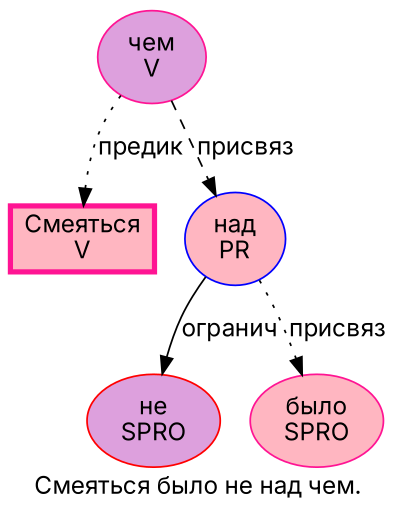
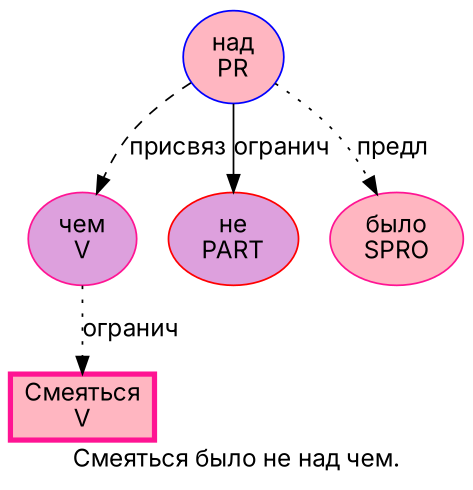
edge "чем V" -> "над PR": reversed
edge "чем V" -> "Смеяться V": label "предик" -> "огранич"
edge "над PR" -> "было SPRO": label "присвяз" -> "предл"
node "не SPRO": label "не SPRO" -> "не PART"
